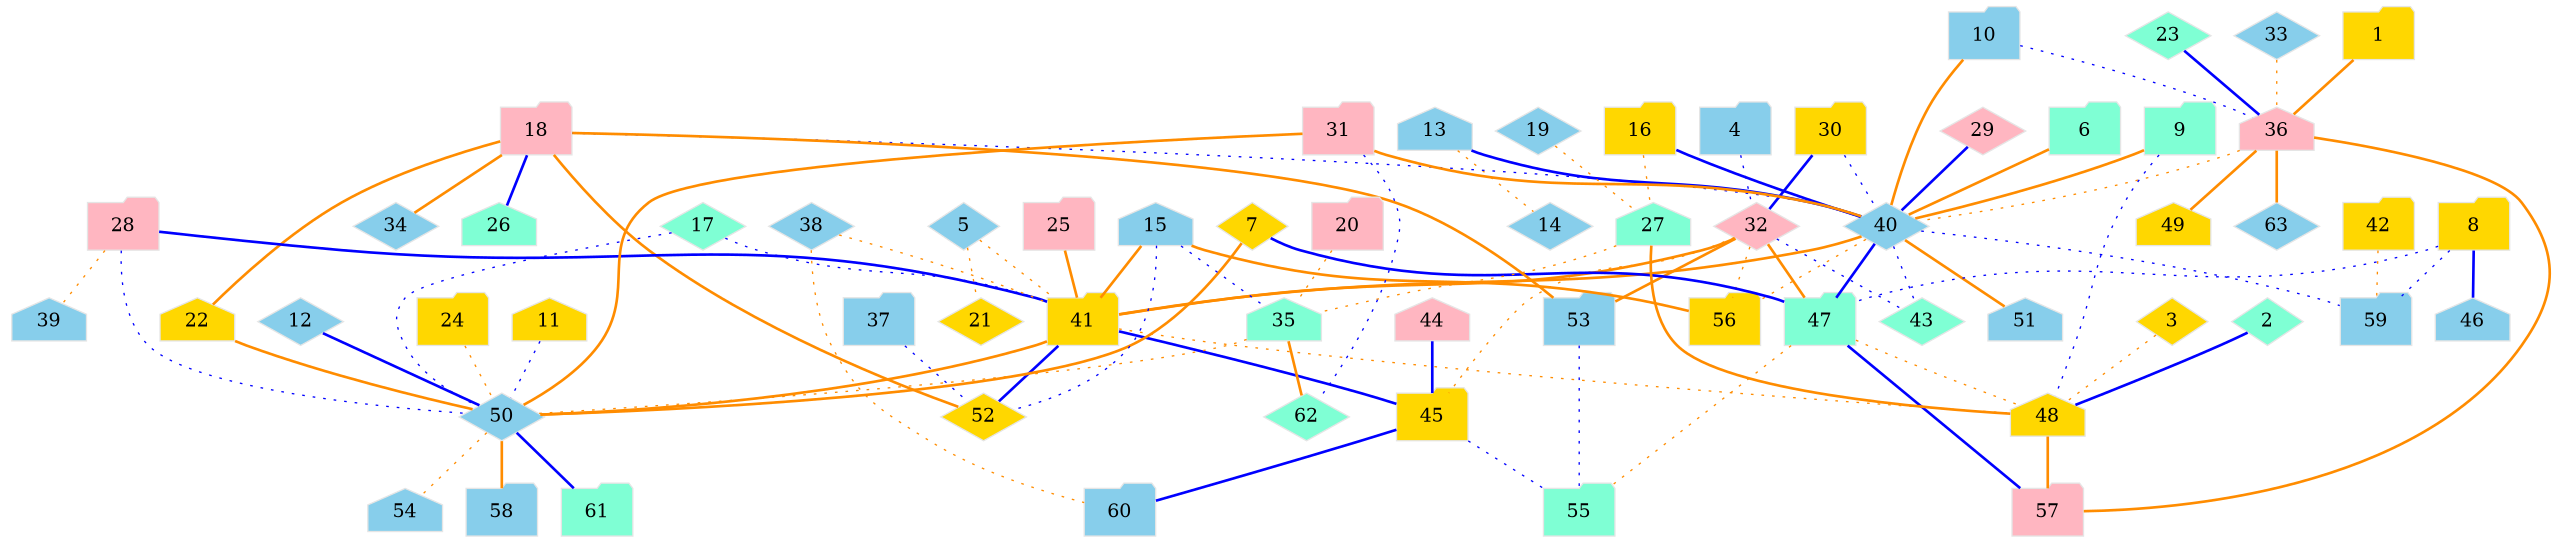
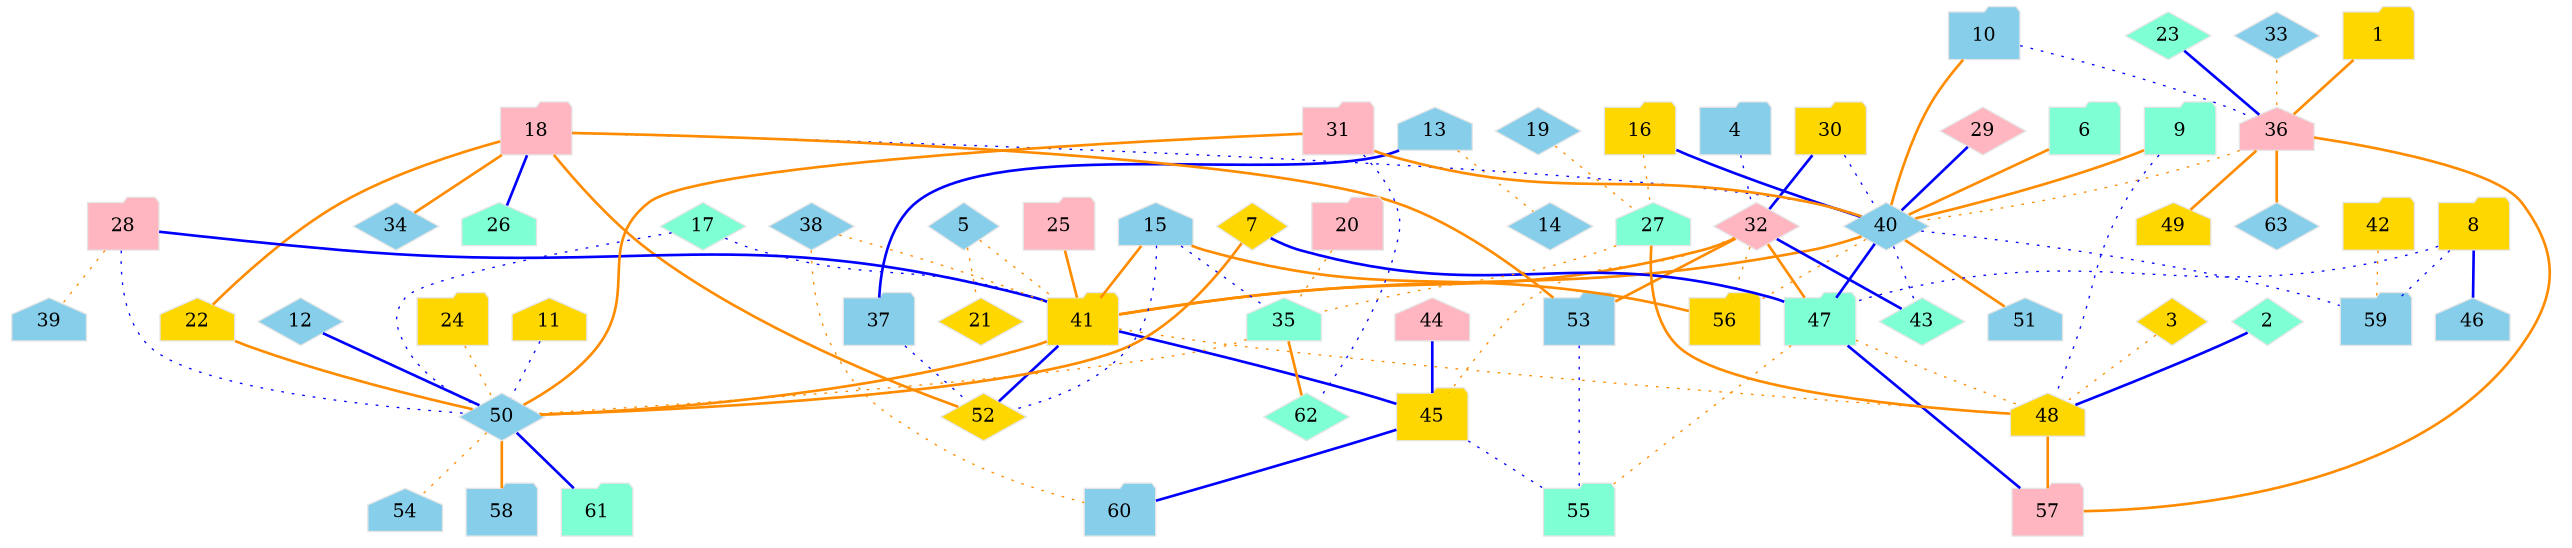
edge "13" -- "40": now "13" -- "37"
edge "32" -- "43": style dotted -> bold
